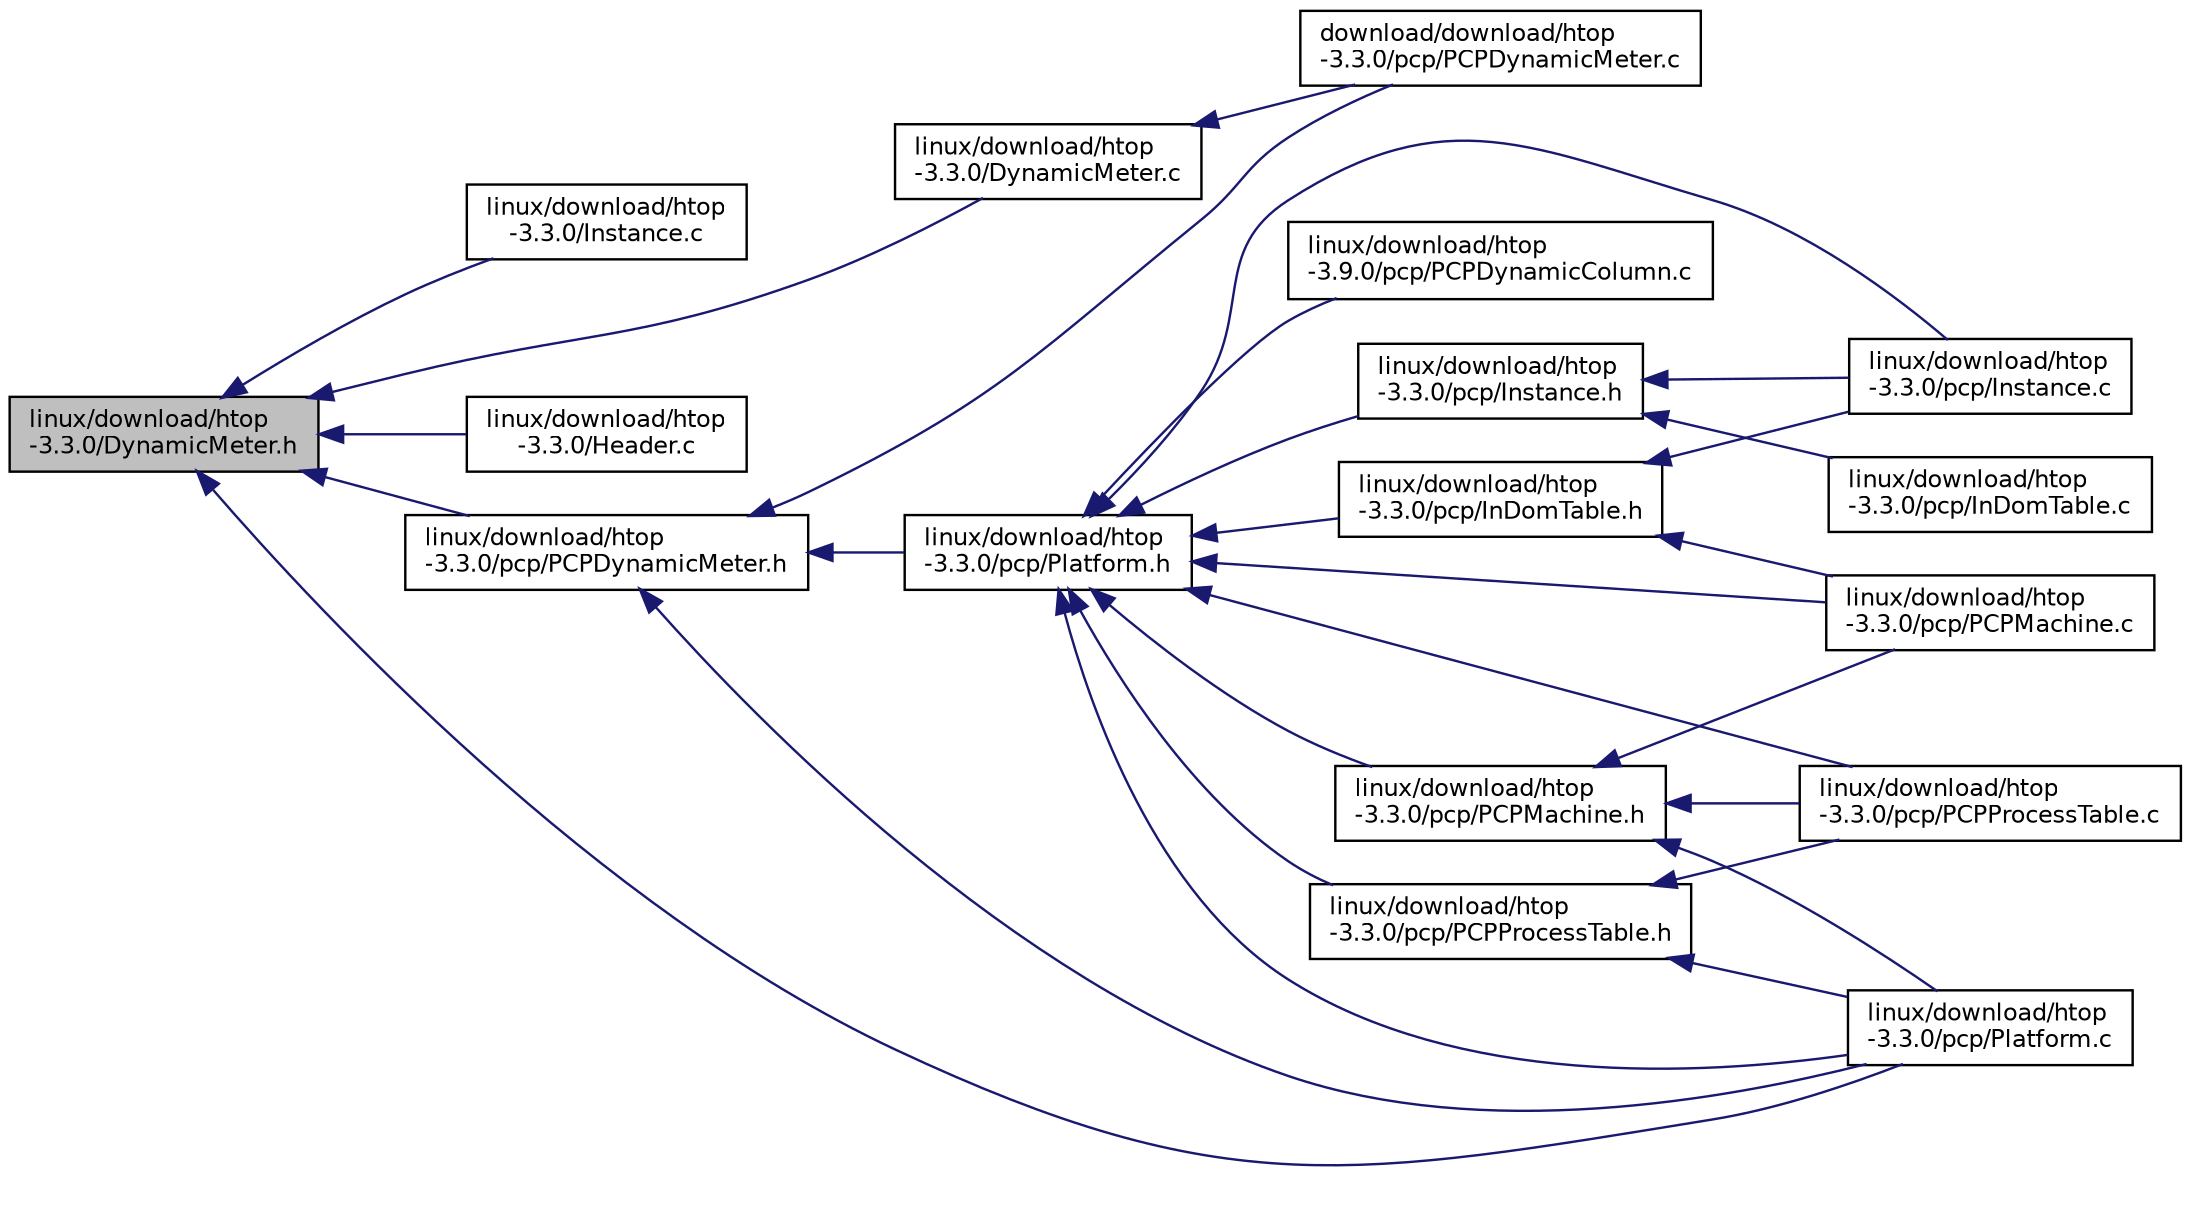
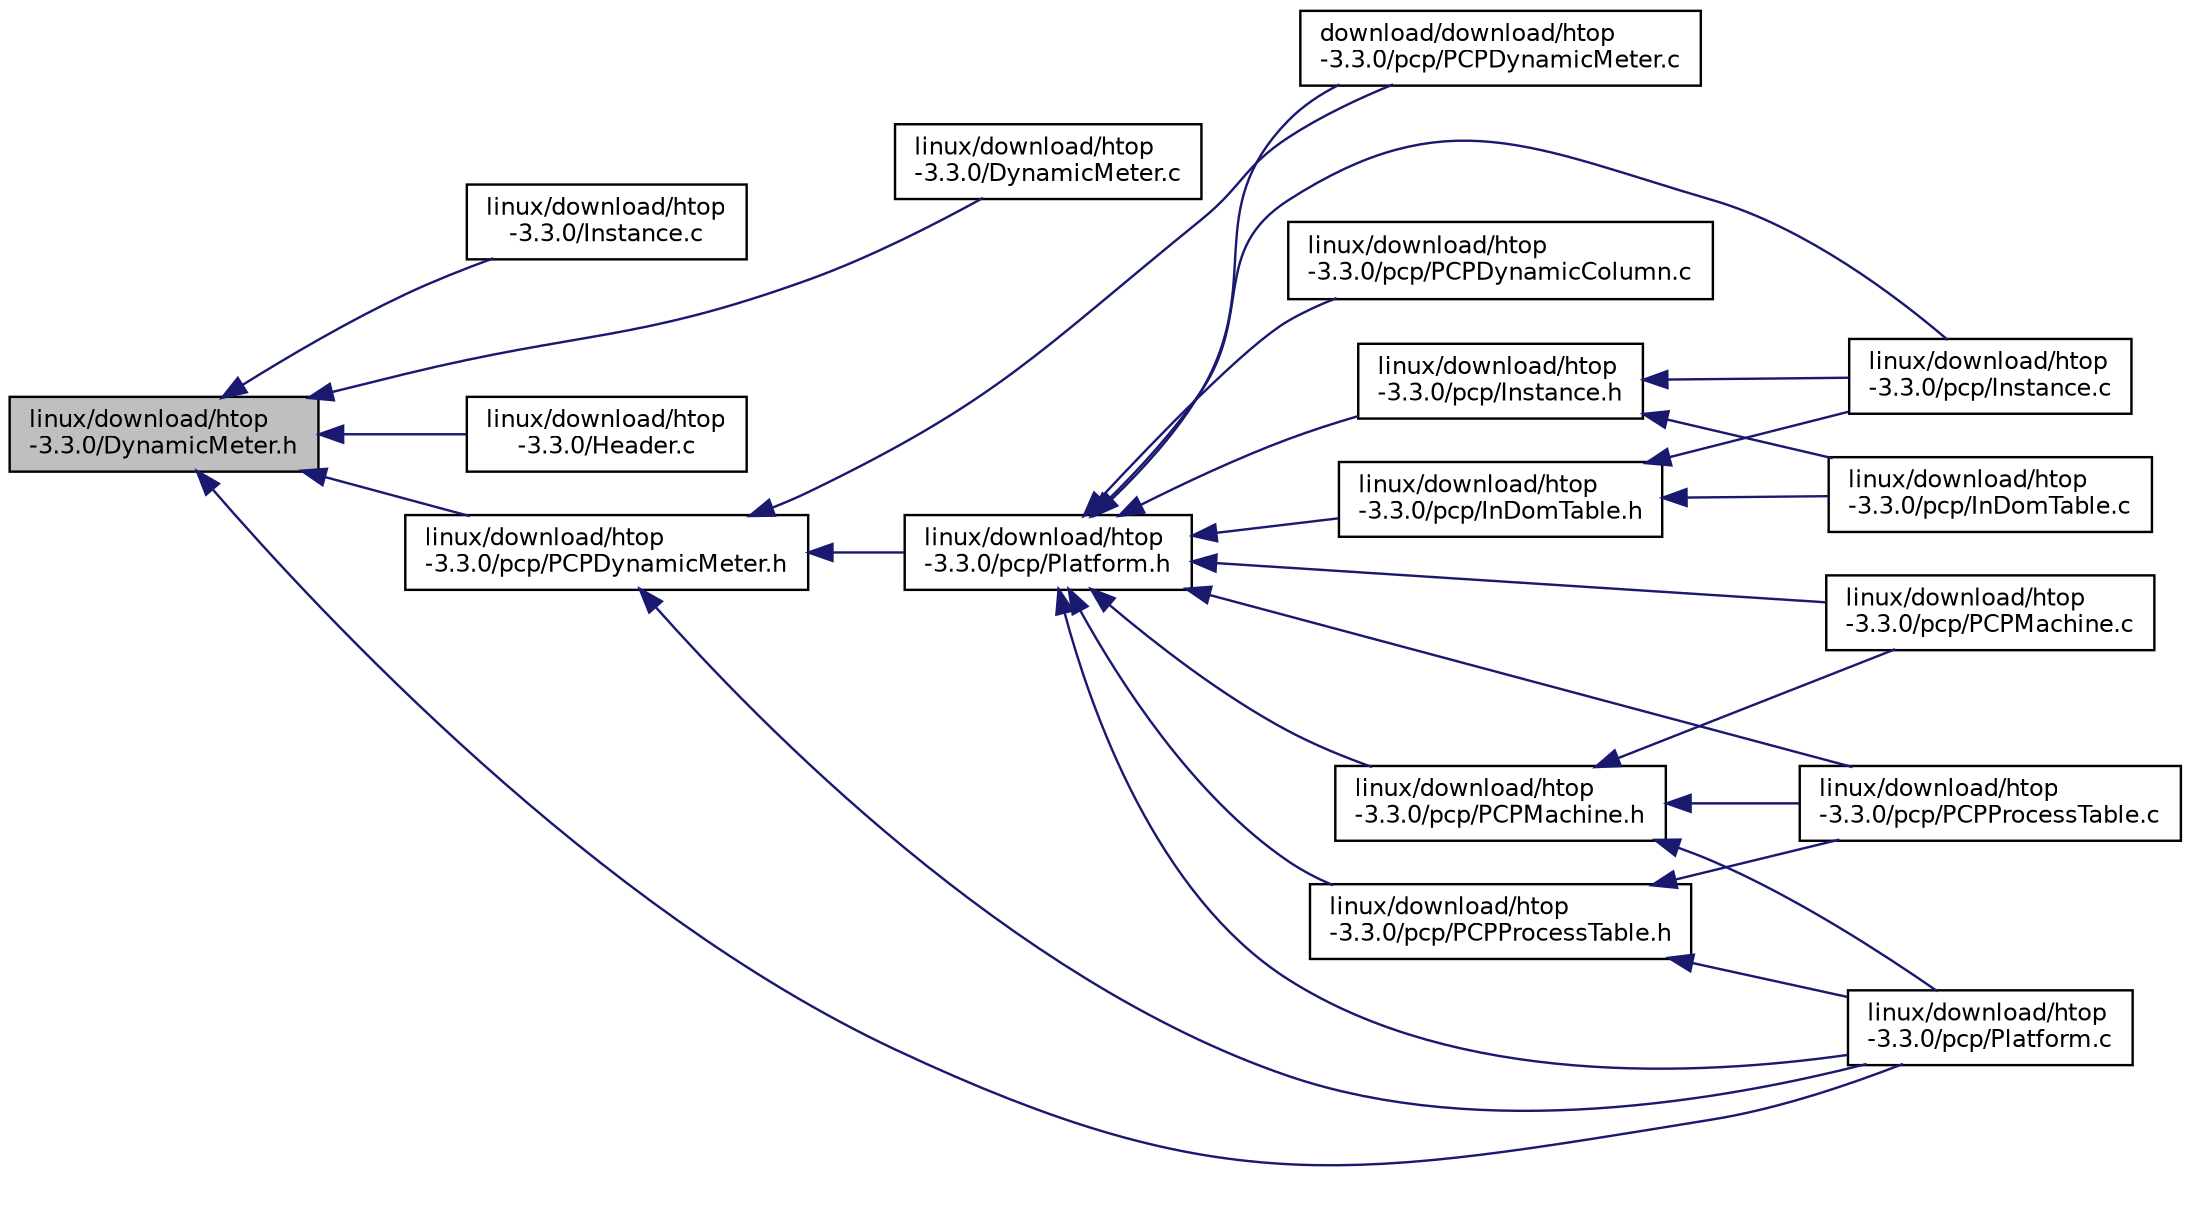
edge "download/download/htop -3.3.0/pcp/PCPDynamicMeter.c" -> "linux/download/htop -3.3.0/DynamicMeter.c": now "download/download/htop -3.3.0/pcp/PCPDynamicMeter.c" -> "linux/download/htop -3.3.0/pcp/Platform.h"
node "linux/download/htop -3.9.0/pcp/PCPDynamicColumn.c": label "linux/download/htop -3.9.0/pcp/PCPDynamicColumn.c" -> "linux/download/htop -3.3.0/pcp/PCPDynamicColumn.c"
edge "linux/download/htop -3.3.0/pcp/PCPMachine.c" -> "linux/download/htop -3.3.0/pcp/InDomTable.h": now "linux/download/htop -3.3.0/pcp/InDomTable.c" -> "linux/download/htop -3.3.0/pcp/InDomTable.h"
